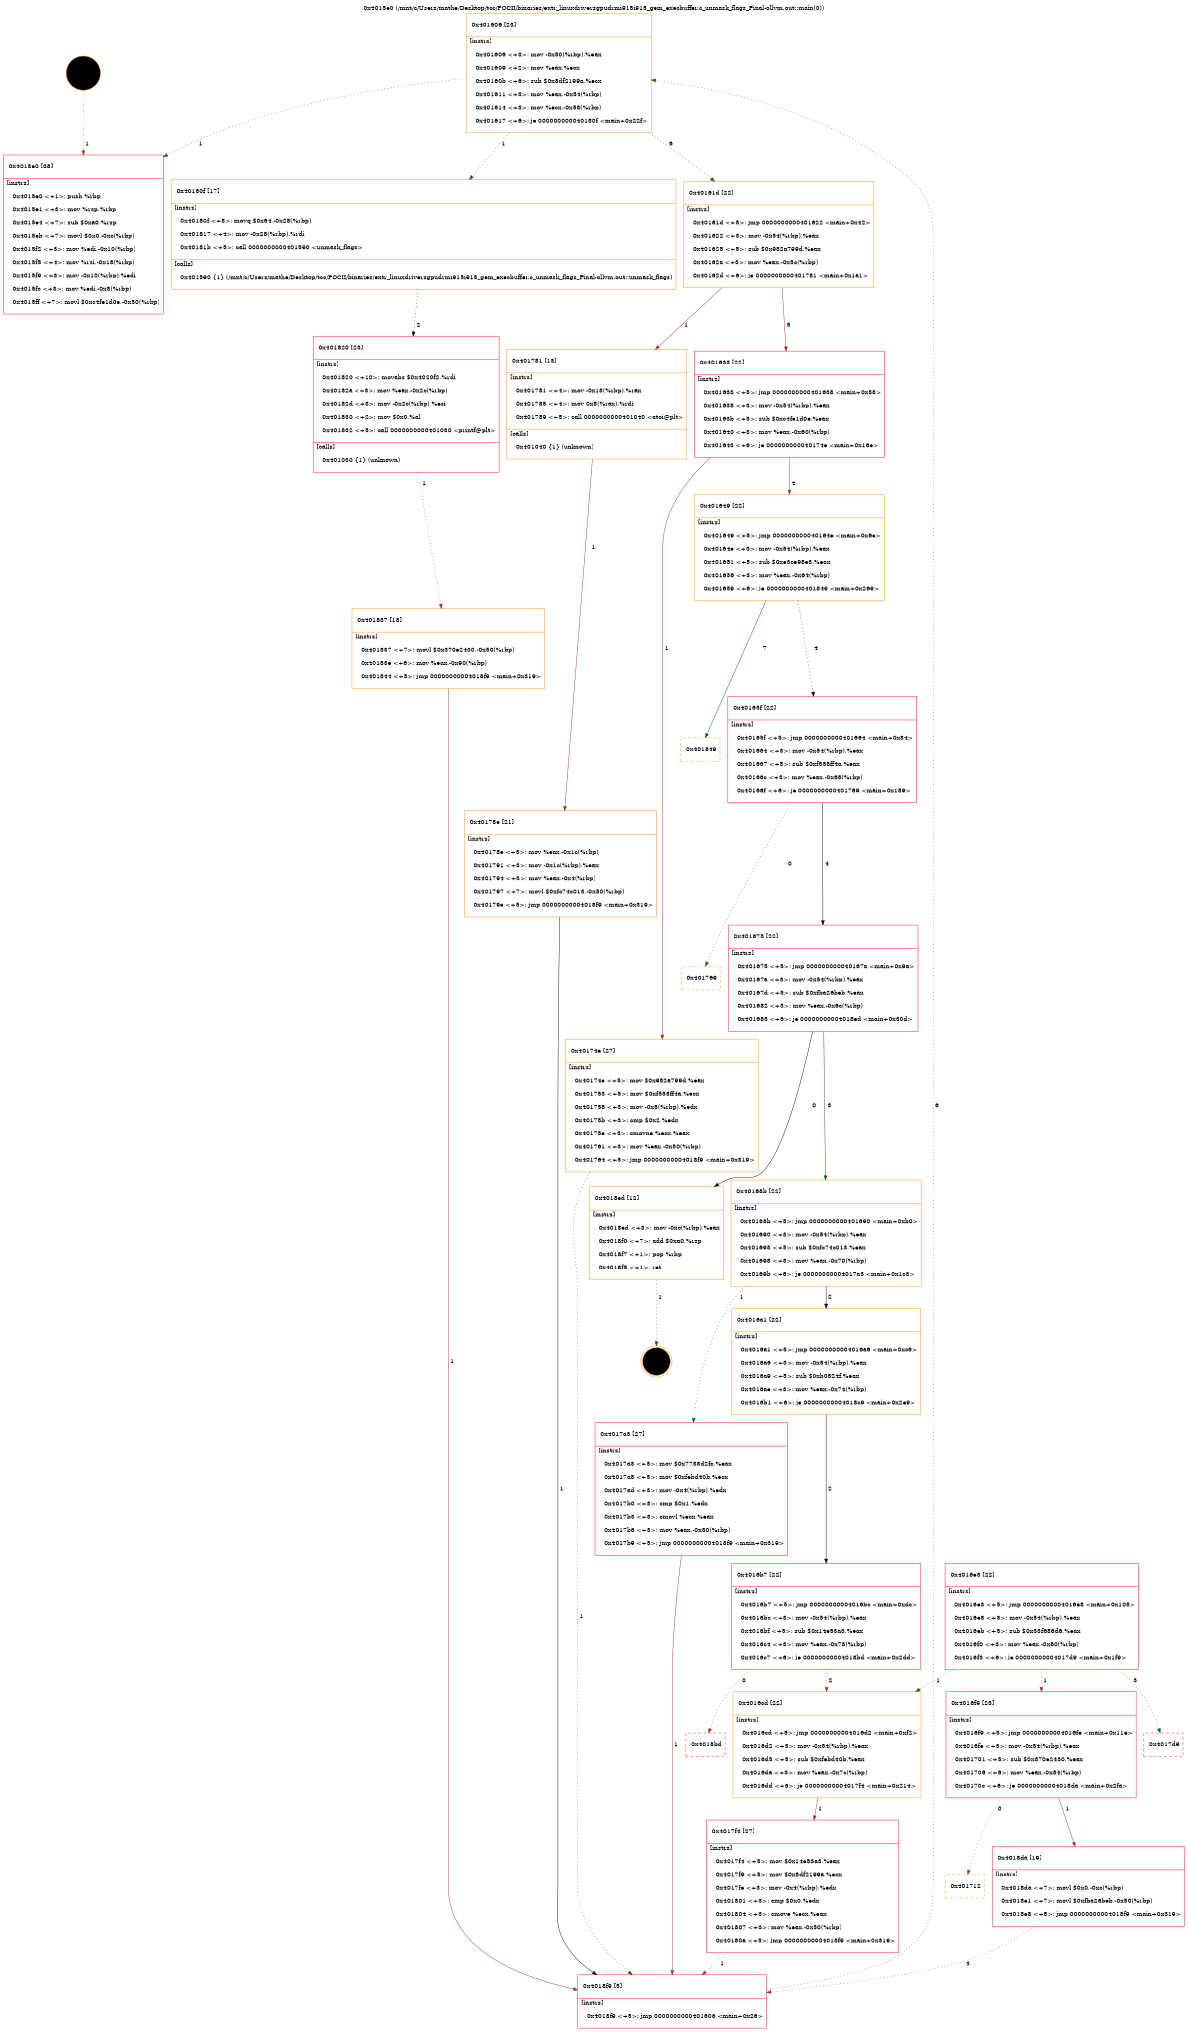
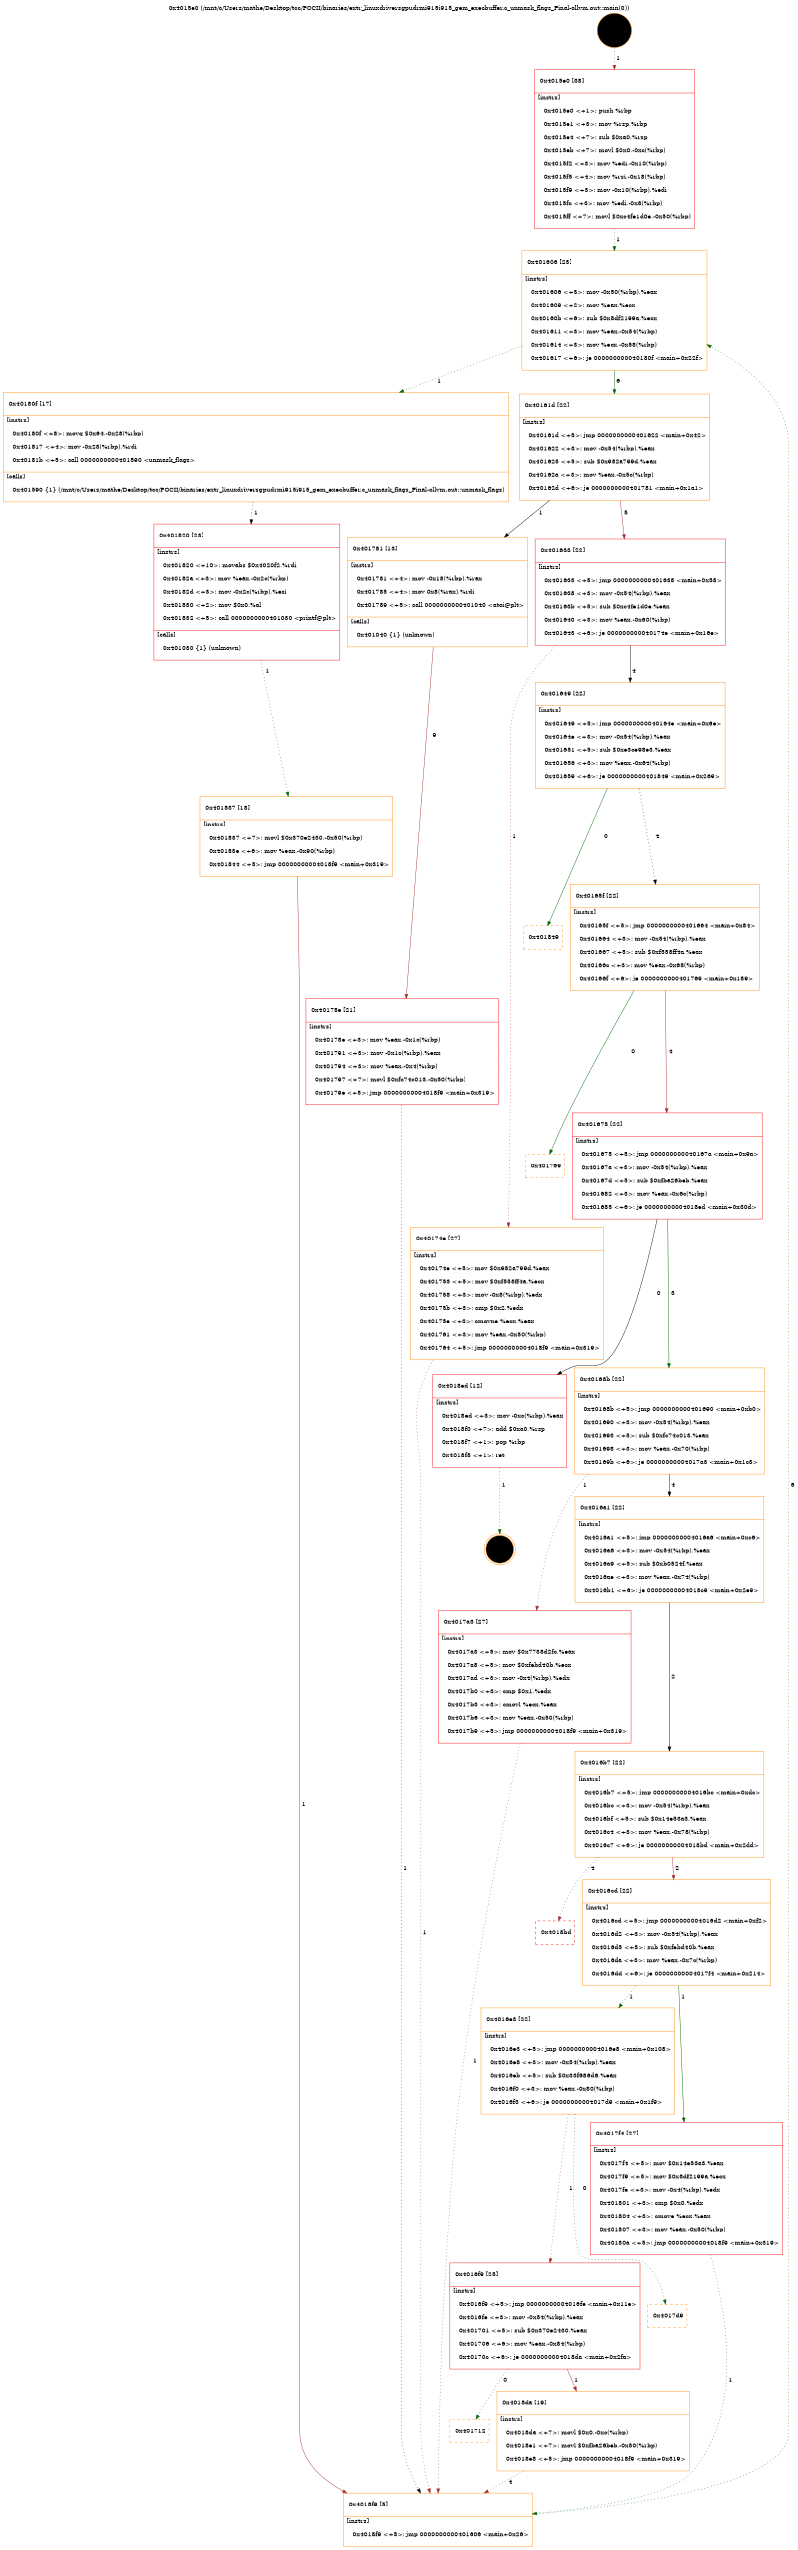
edge "0x401606 [23]" -> "0x4015e0 [38]": reversed
edge "0x401606 [23]" -> "0x40161d [22]": style dotted -> solid
edge "0x40161d [22]" -> "0x401781 [13]": color brown -> black
edge "0x40180f [17]" -> "0x401820 [23]": label " 2" -> " 1"
edge "0x401633 [22]" -> "0x401649 [22]": color brown -> black
edge "0x401820 [23]" -> "0x401837 [18]": color brown -> darkgreen
edge "0x401781 [13]" -> "0x40178e [21]": label " 1" -> " 9"
edge "0x401649 [22]" -> "0x401849": label " 7" -> " 0"
edge "0x401633 [22]" -> "0x40174e [27]": style solid -> dotted
node "0x40165f [22]": color red -> darkorange
edge "0x40165f [22]" -> "0x401675 [22]": color black -> brown
node "0x40178e [21]": color darkorange -> red
edge "0x40165f [22]" -> "0x401769": style dotted -> solid
node "0x4018ed [12]": color darkorange -> red
edge "0x40168b [22]" -> "0x4016a1 [22]": label " 2" -> " 4"
edge "0x40168b [22]" -> "0x4017a3 [27]": color darkgreen -> brown
edge "0x40178e [21]" -> "0x4018f9 [5]": style solid -> dotted
edge "0x40174e [27]" -> "0x4018f9 [5]": color darkgreen -> brown
node "0x4016b7 [22]": color red -> darkorange
node "0x4016e3 [22]": color red -> darkorange
edge "0x4016b7 [22]" -> "0x4016cd [22]": style dotted -> solid
edge "0x4016e3 [22]" -> "0x4016cd [22]": reversed
edge "0x4016b7 [22]" -> "0x4018bd": label " 0" -> " 4"
edge "0x4016e3 [22]" -> "0x4017d9": label " 3" -> " 0"
node "0x4017d9": color red -> darkorange
edge "0x4017a3 [27]" -> "0x4018f9 [5]": style solid -> dotted
edge "0x4016cd [22]" -> "0x4017f4 [27]": color brown -> darkgreen
edge "0x4016f9 [25]" -> "0x401712": color brown -> darkgreen
node "0x4018da [19]": color red -> darkorange
edge "0x4017f4 [27]" -> "0x4018f9 [5]": color brown -> darkgreen
node "0x4018f9 [5]": color red -> darkorange
